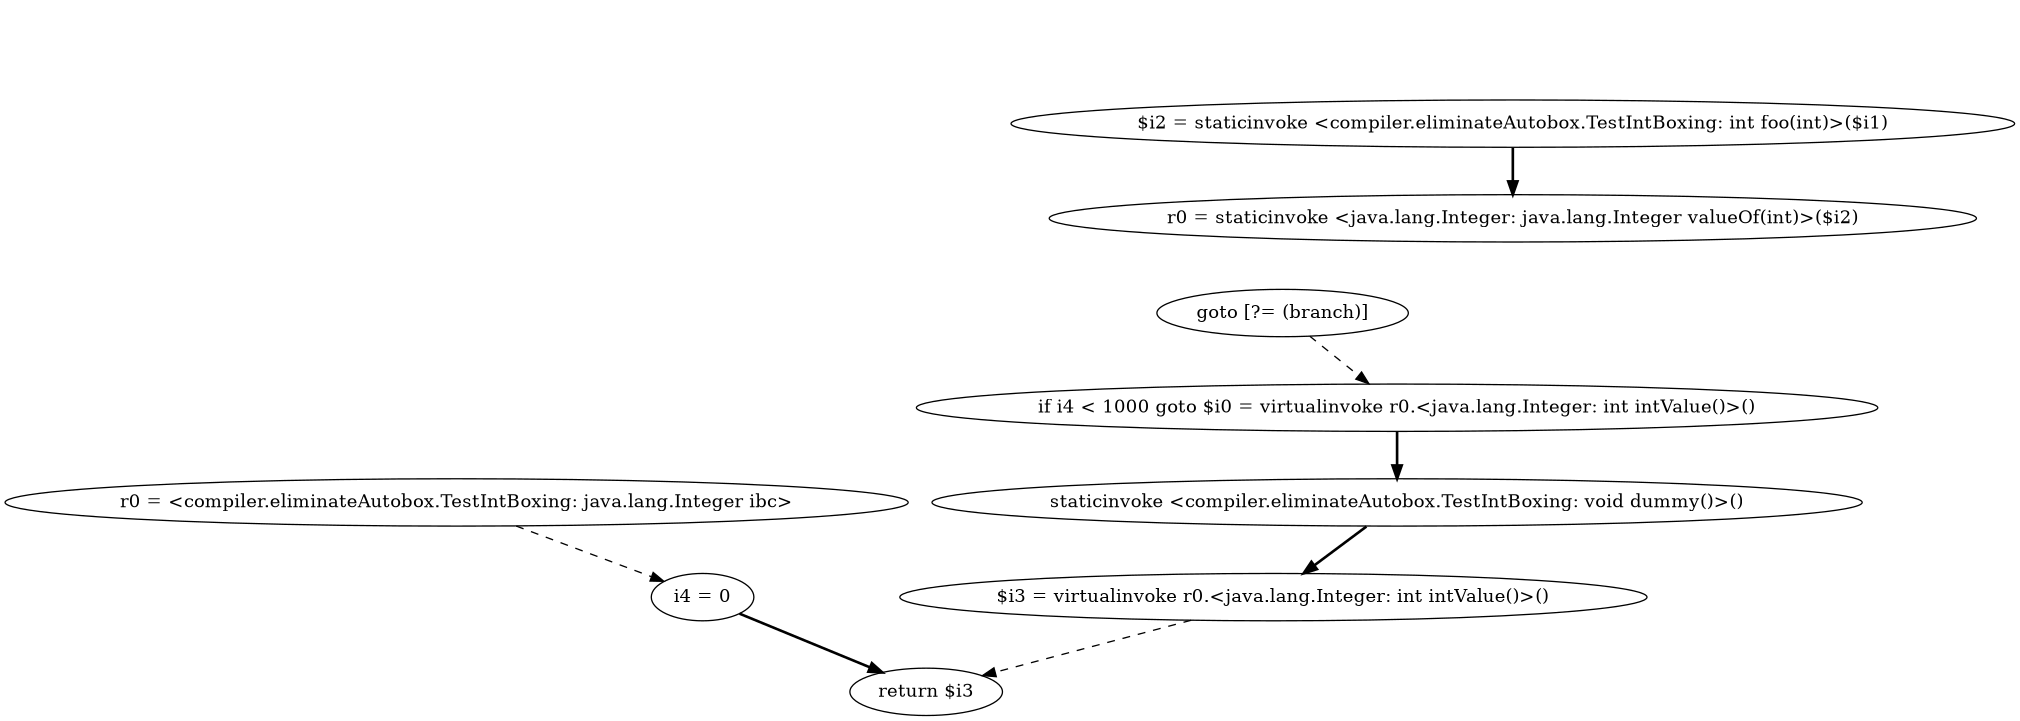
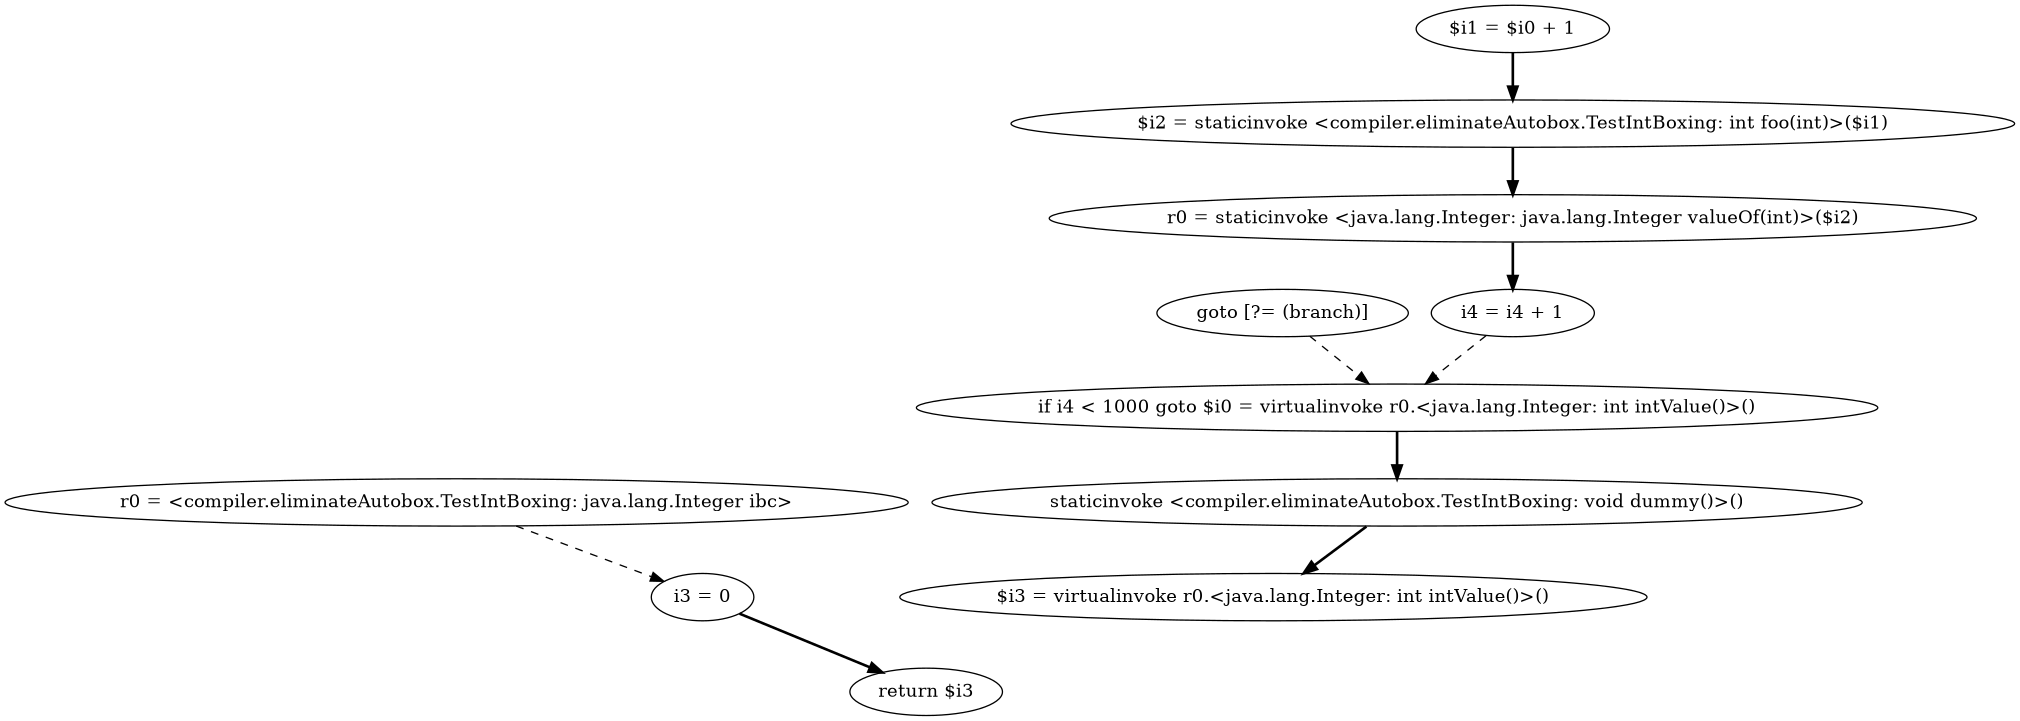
node "$i1 = $i0 + 1": added
node "i4 = i4 + 1": added
node "i4 = 0": label "i4 = 0" -> "i3 = 0"
edge "$i3 = virtualinvoke r0.<java.lang.Integer: int intValue()>()" -> "return $i3": removed
